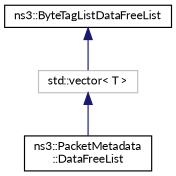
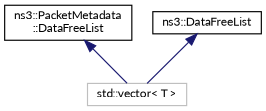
node "ns3::ByteTagListDataFreeList": label "ns3::ByteTagListDataFreeList" -> "ns3::DataFreeList"
edge "ns3::PacketMetadata ::DataFreeList" -> "std::vector< T >": reversed
